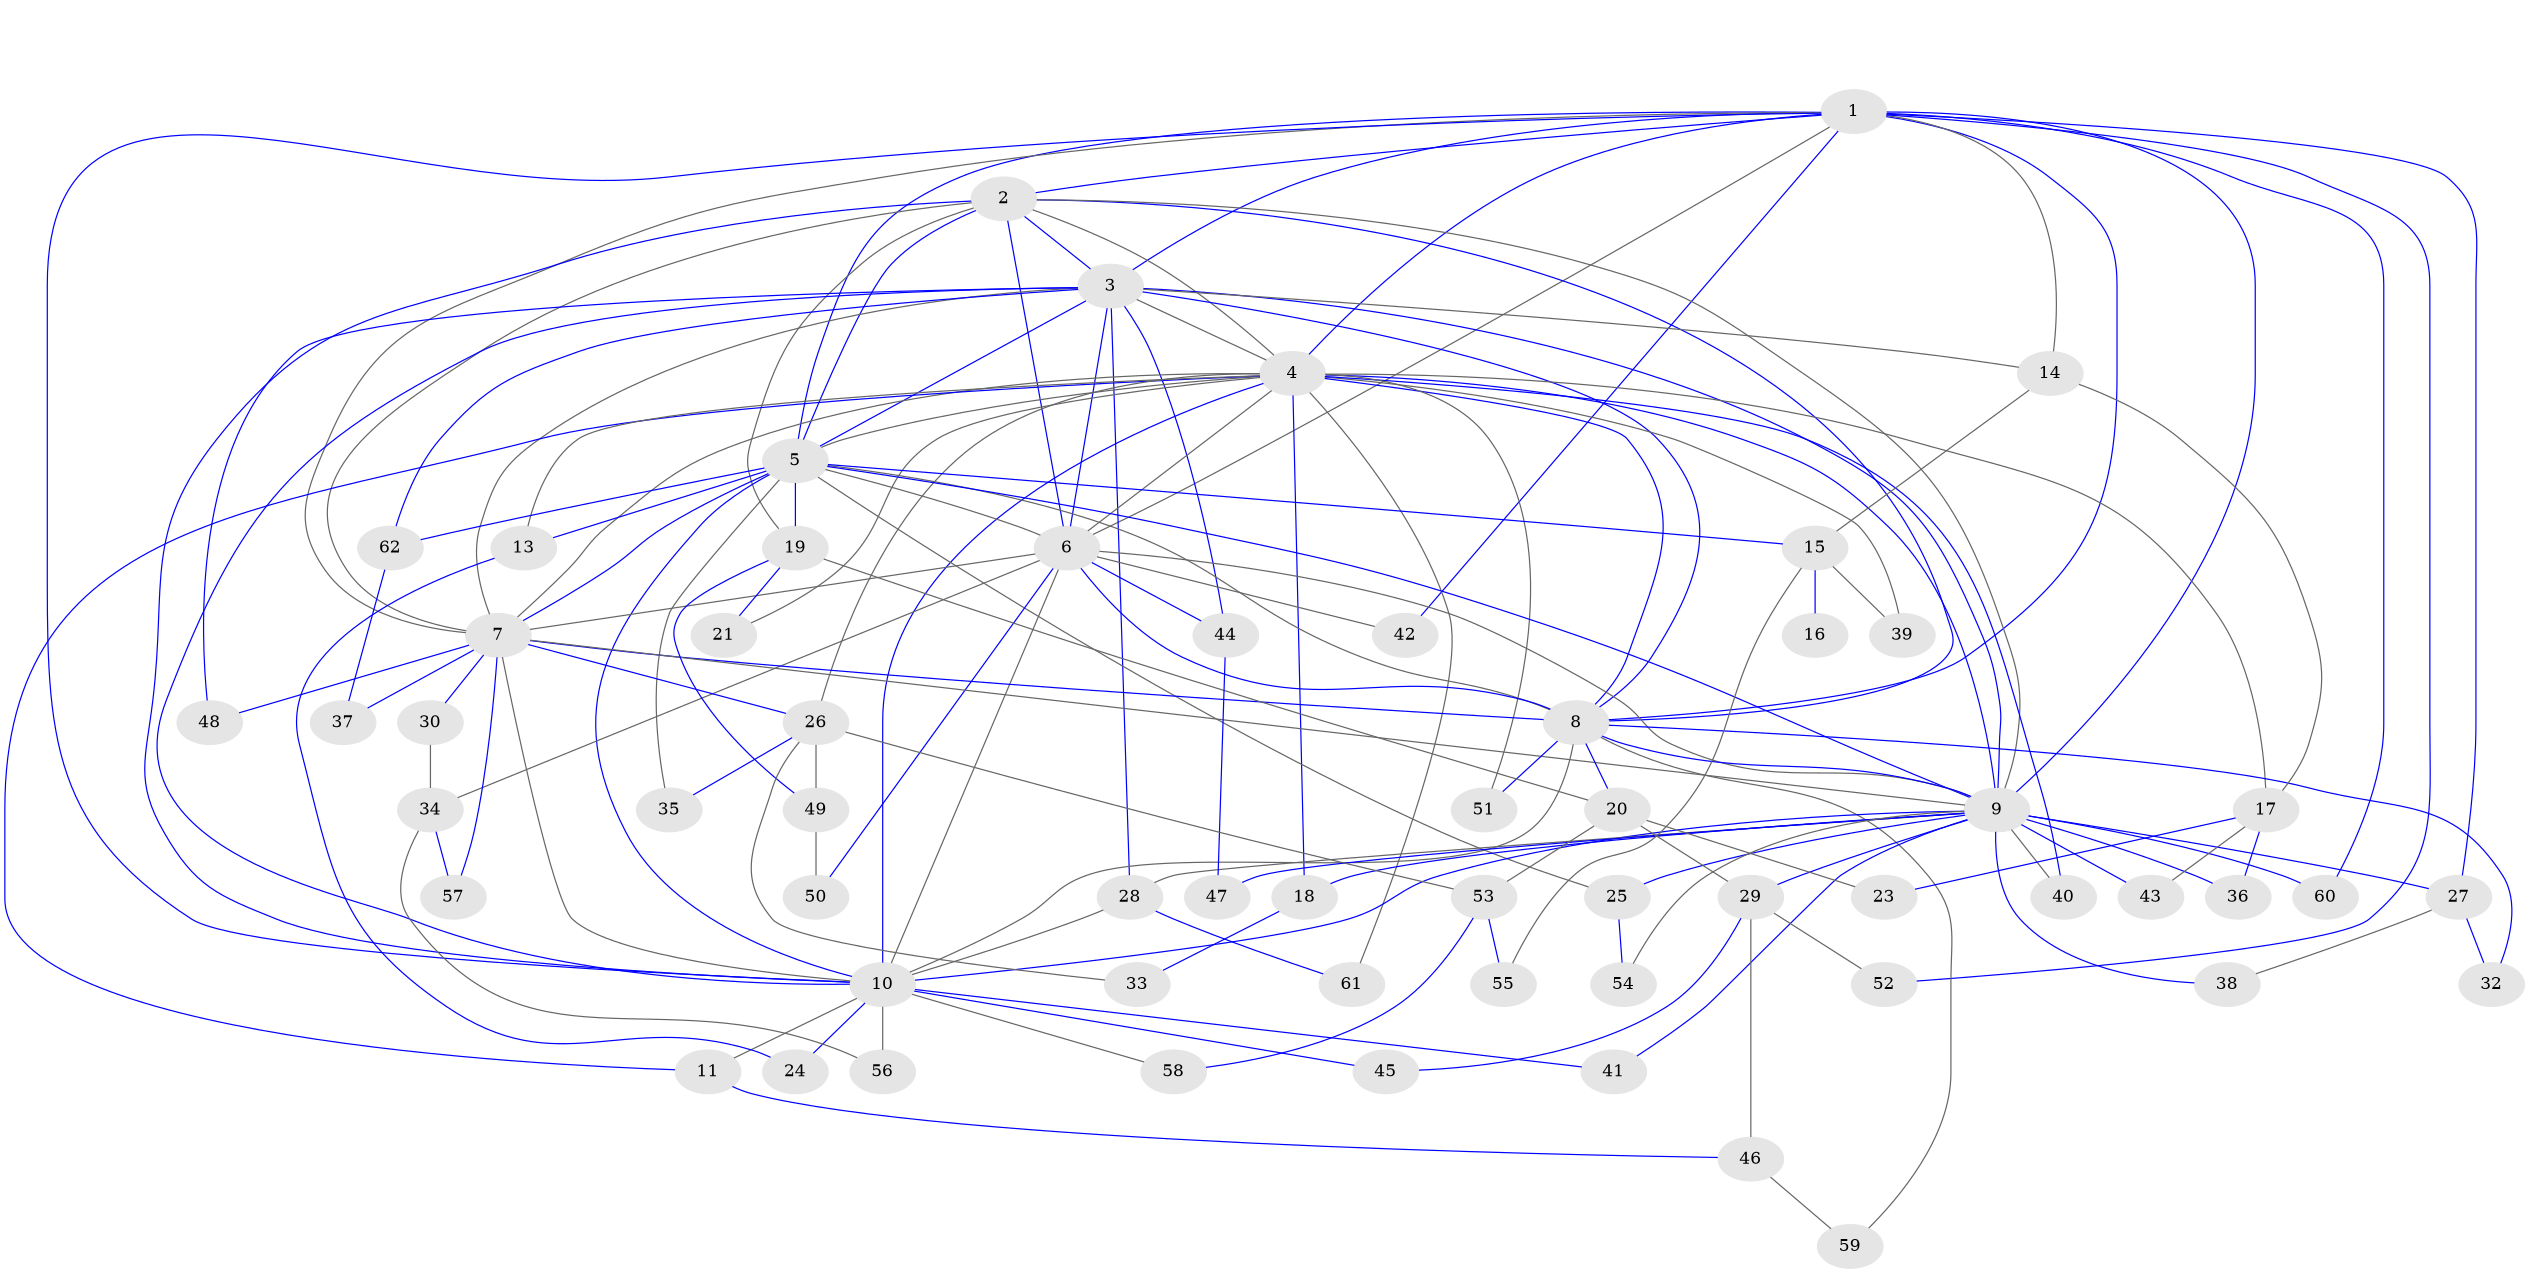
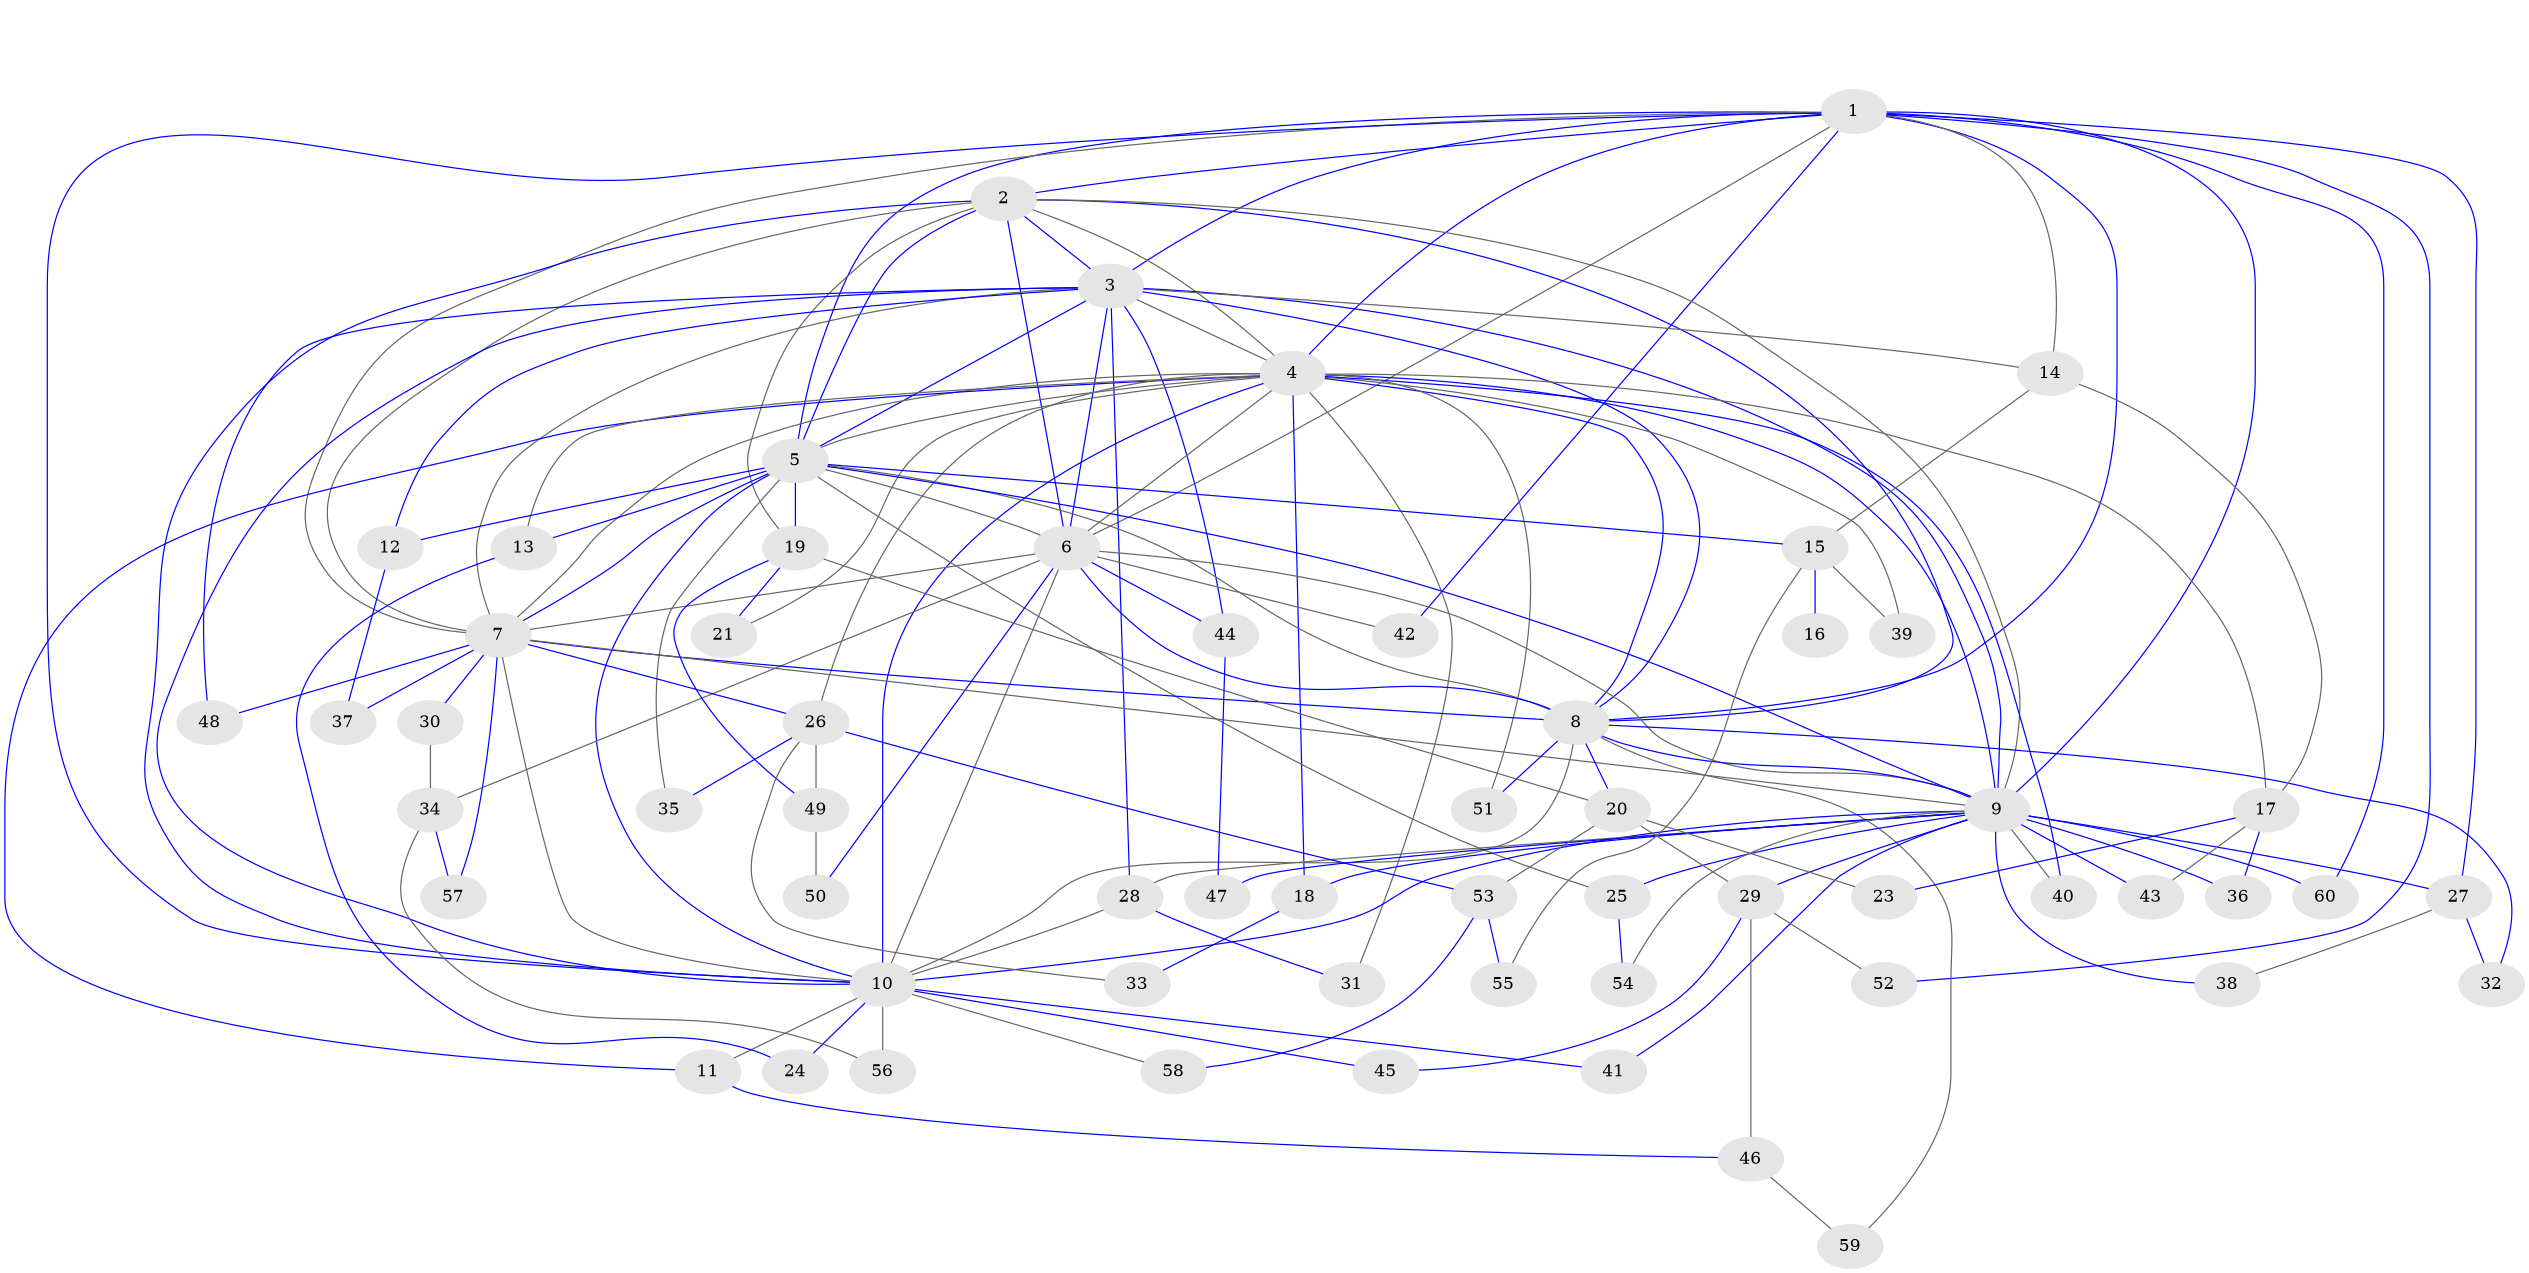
node "62": label "62" -> "12"
edge "26" -- "53": color gray40 -> blue
node "61": label "61" -> "31"
